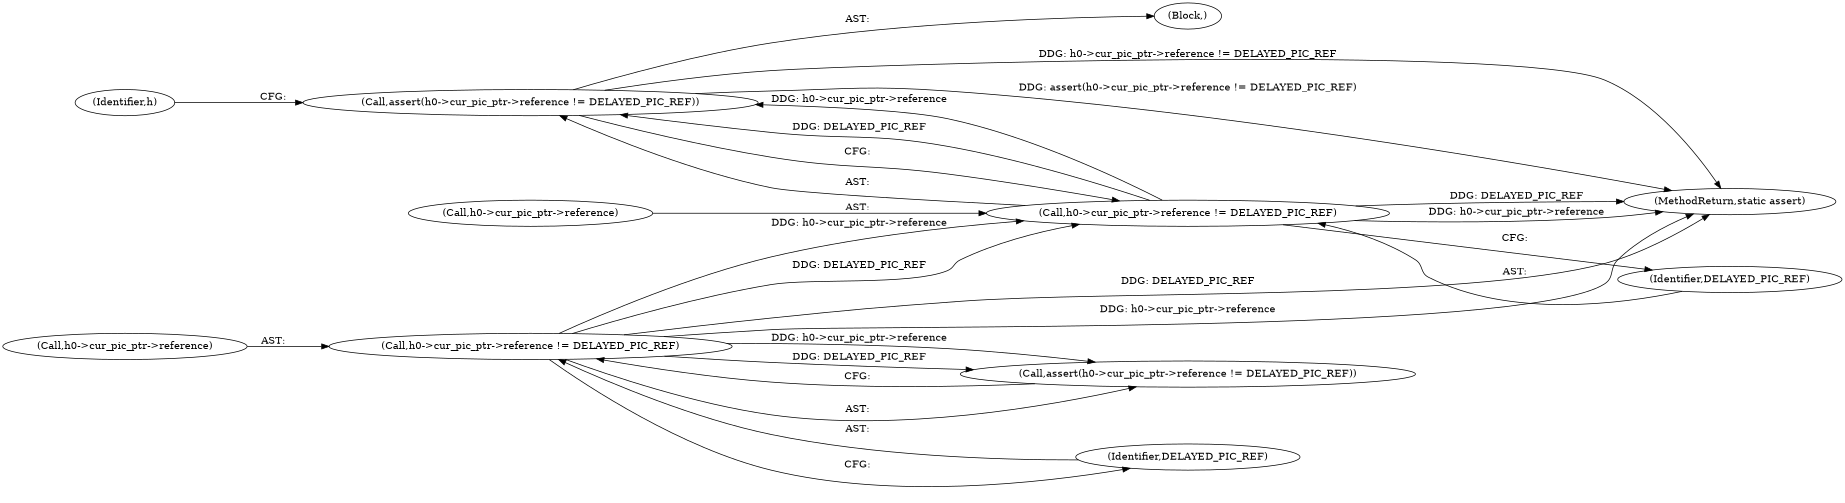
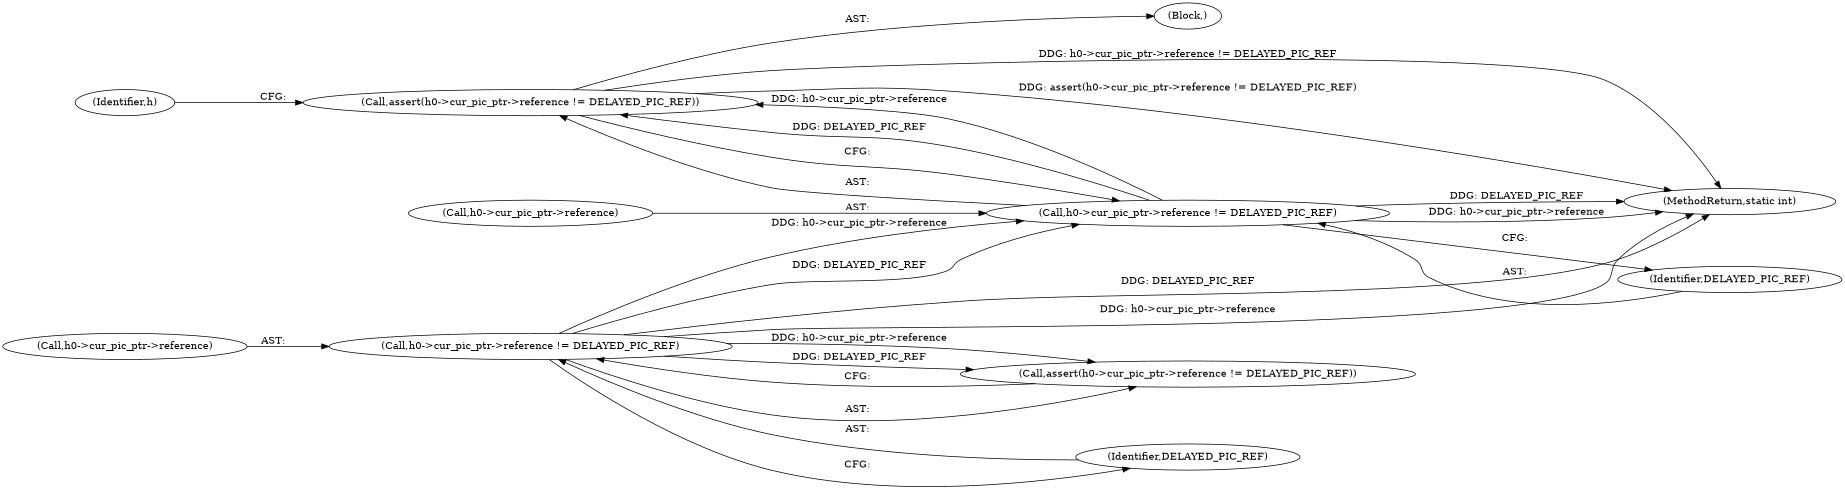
node "(MethodReturn,static assert)": label "(MethodReturn,static assert)" -> "(MethodReturn,static int)"
